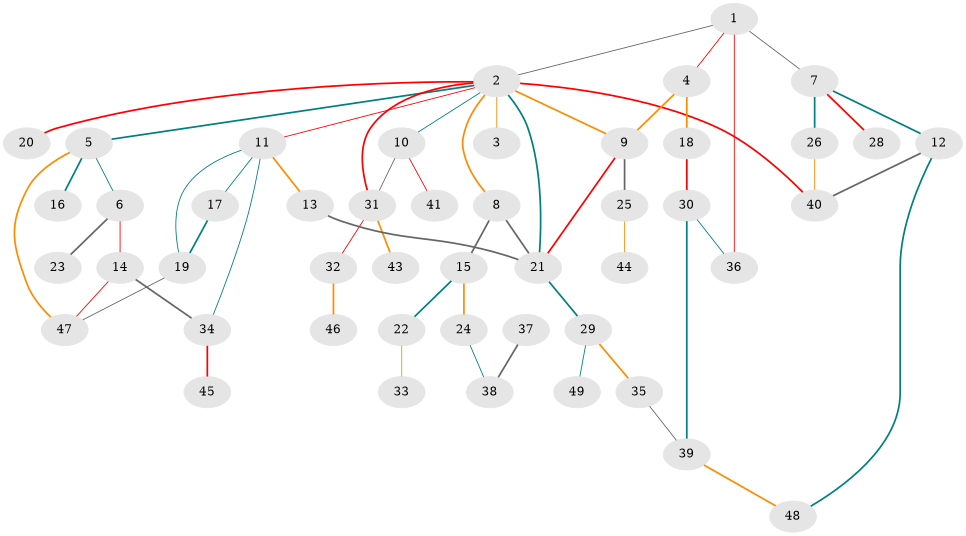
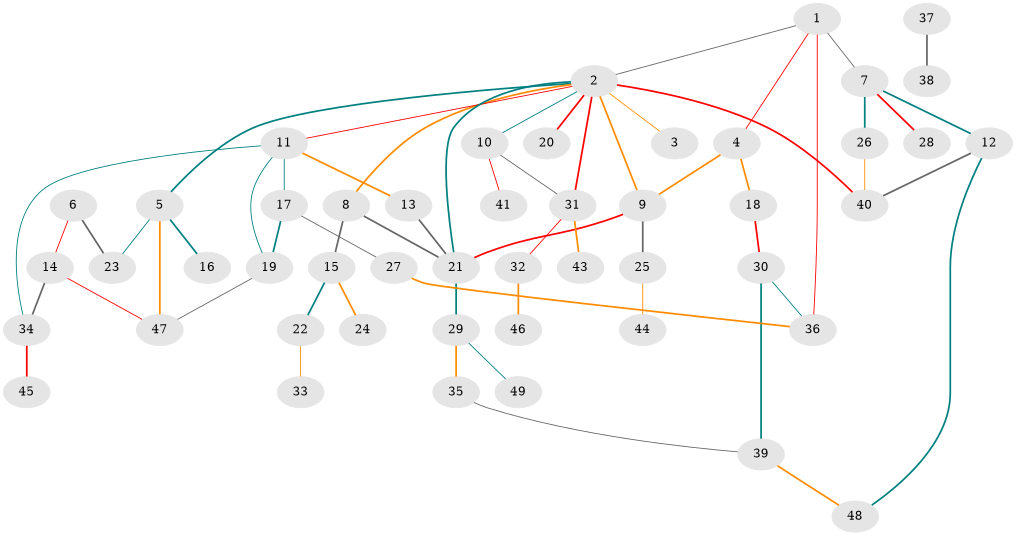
edge "5" -- "6": now "5" -- "23"
node "27": added
edge "24" -- "38": removed
